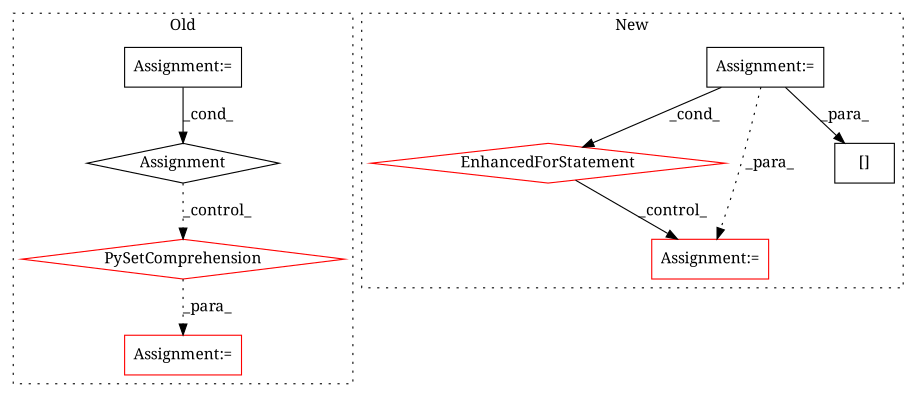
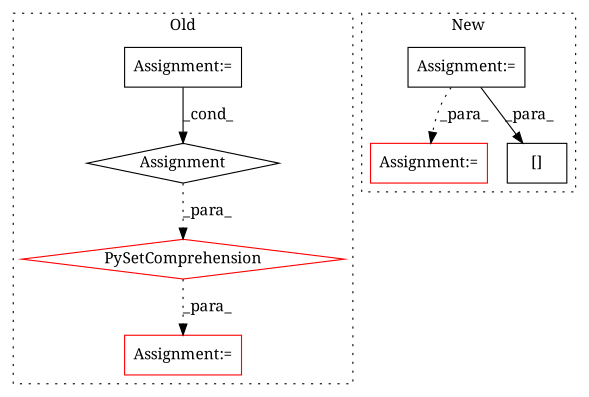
node "EnhancedForStatement": removed
edge "Assignment" -> "PySetComprehension": label "_control_" -> "_para_"
